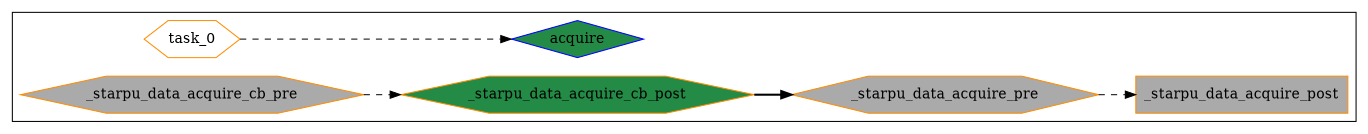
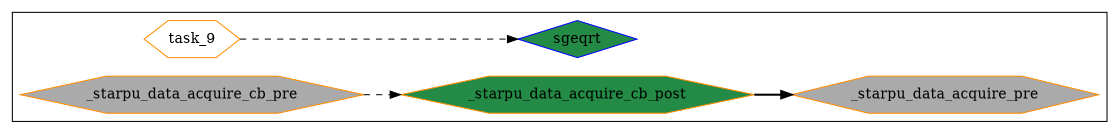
node "task_0": label "task_0" -> "task_9"
node "acquire": label "acquire" -> "sgeqrt"
node "_starpu_data_acquire_post": removed
